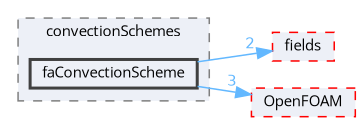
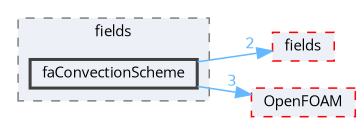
cluster "convectionSchemes": label "convectionSchemes" -> "fields"
